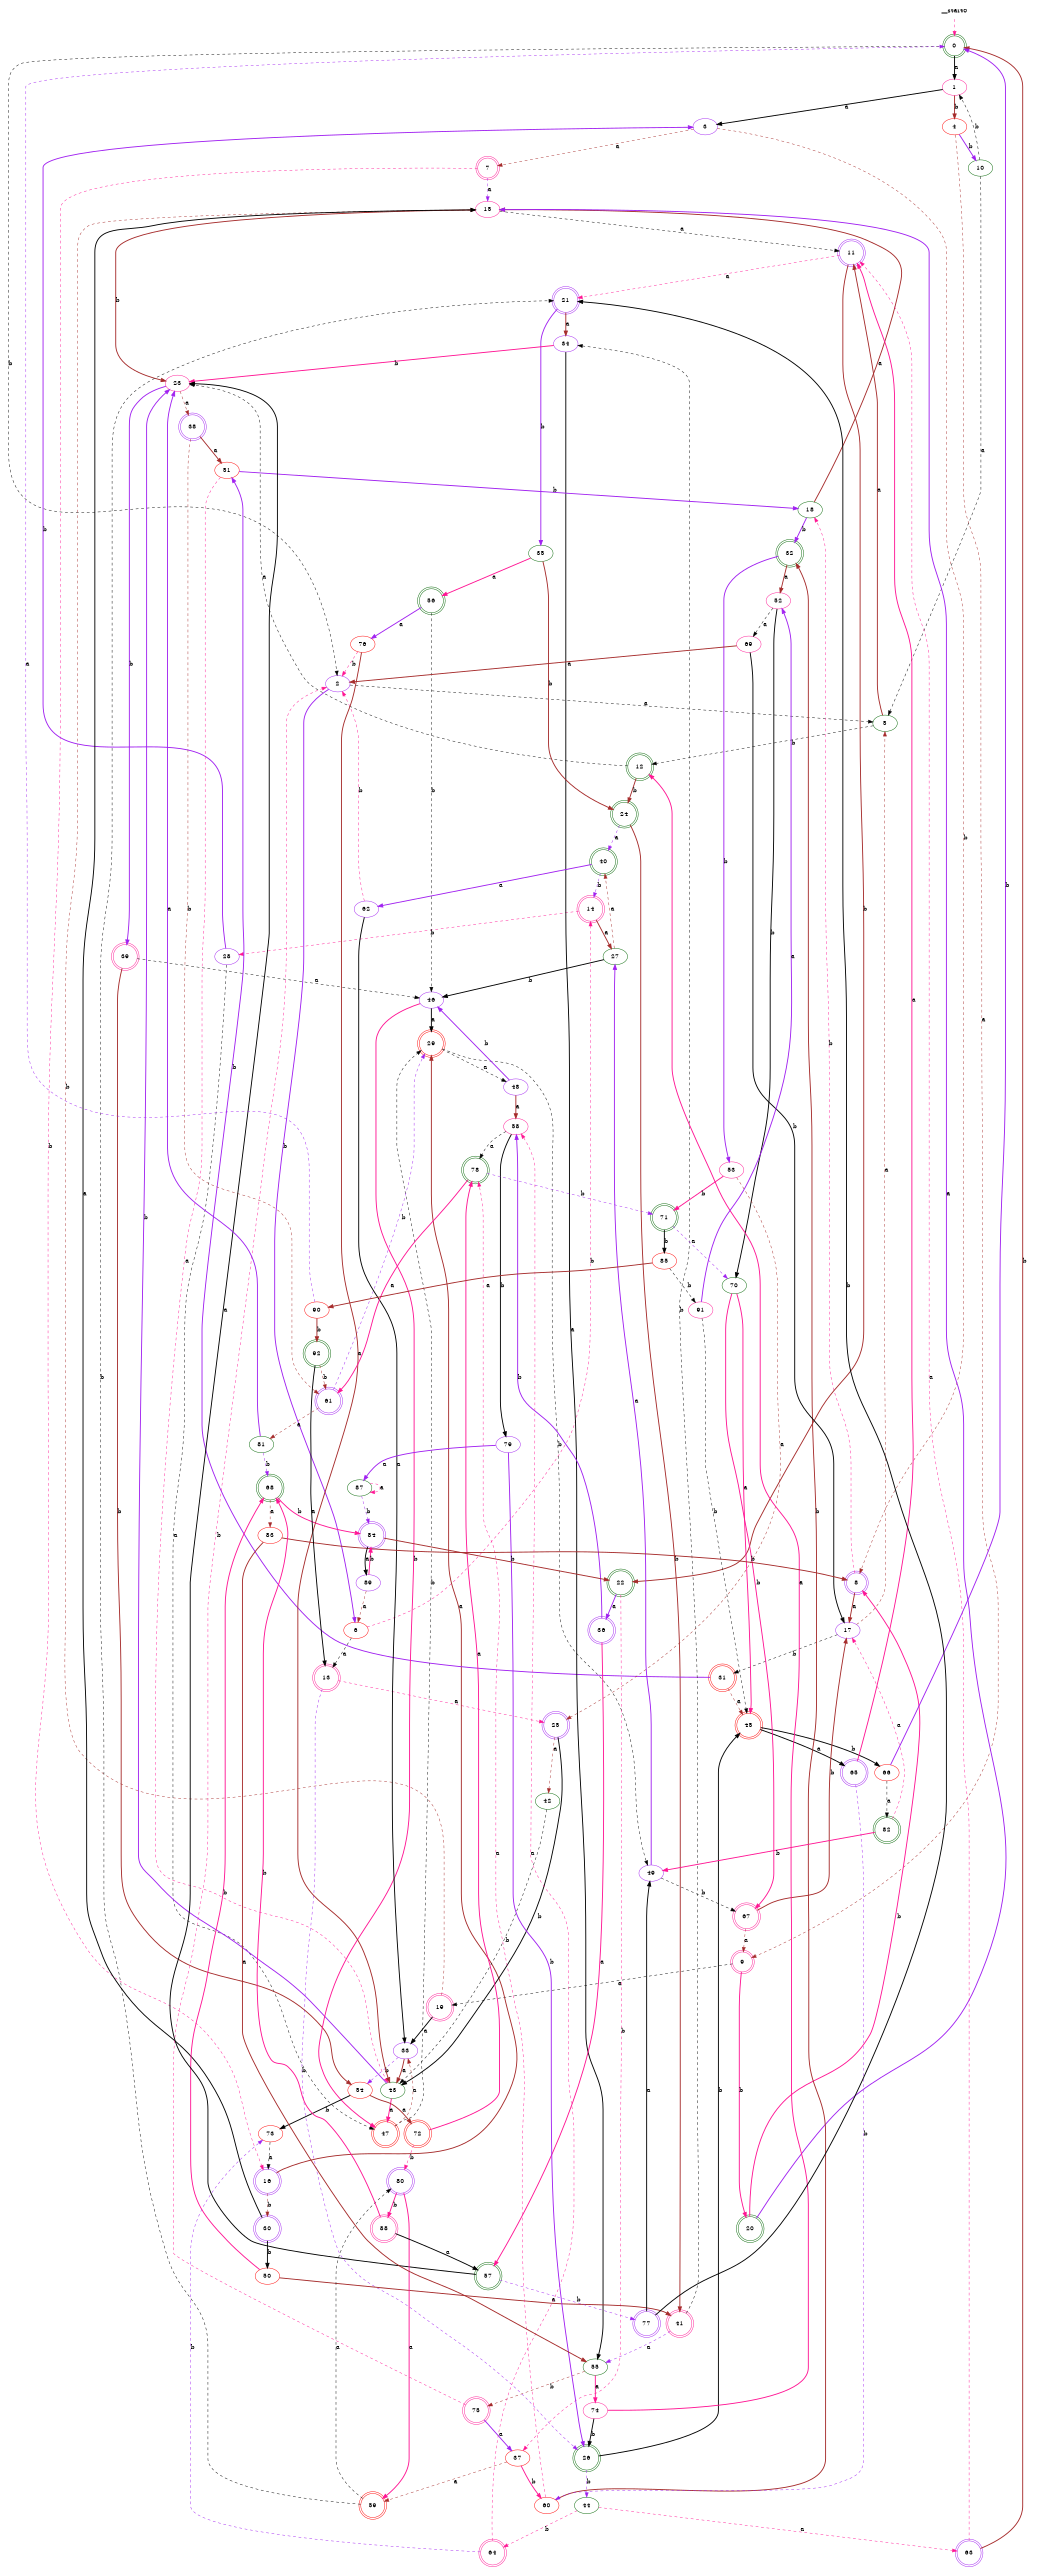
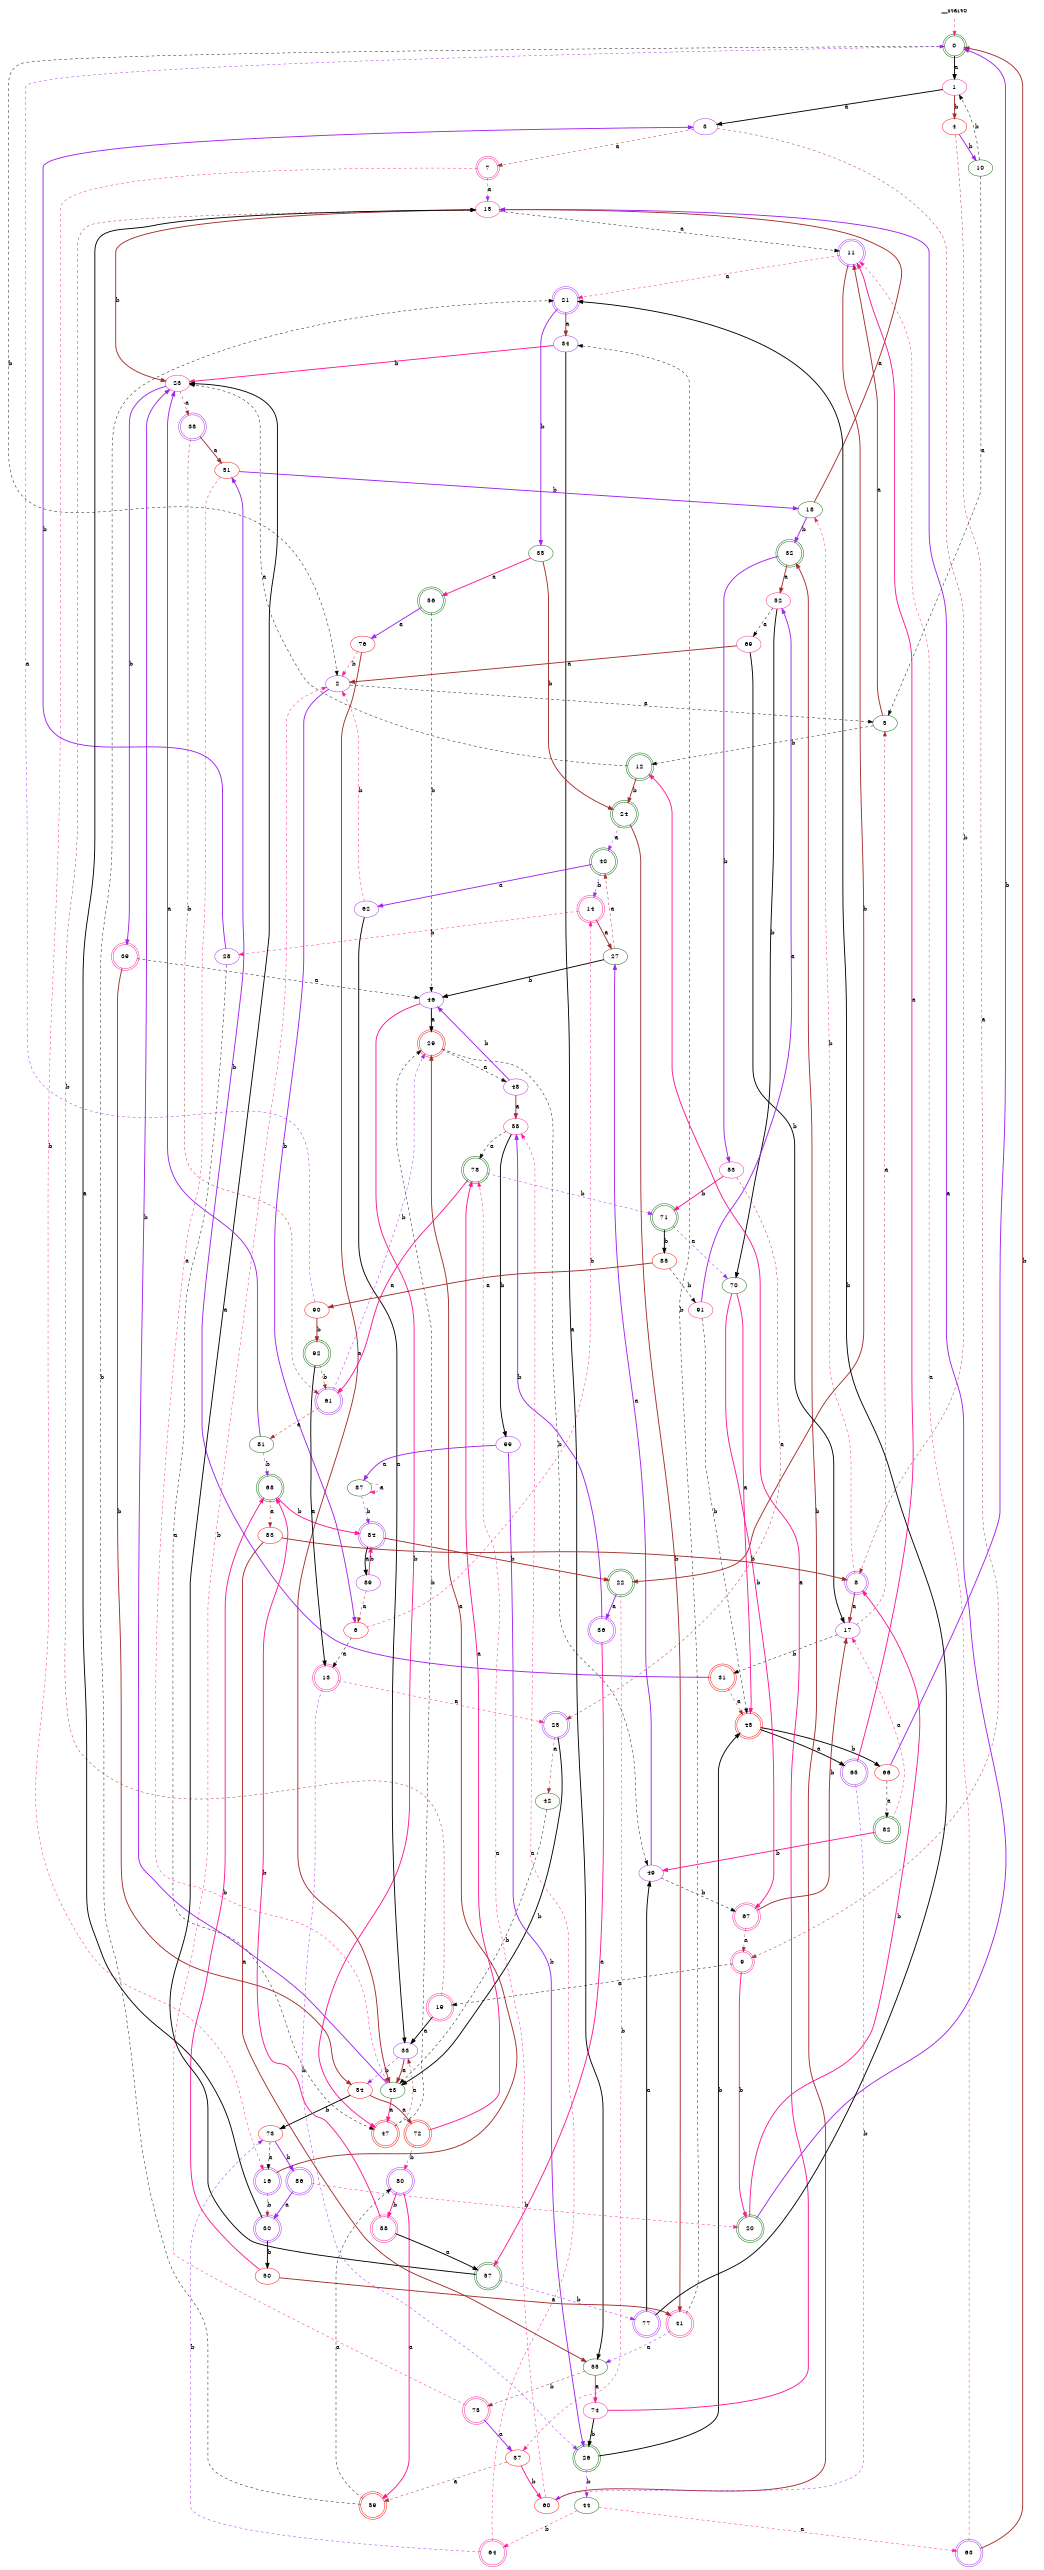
node "79": label "79" -> "99"
node "86": added
